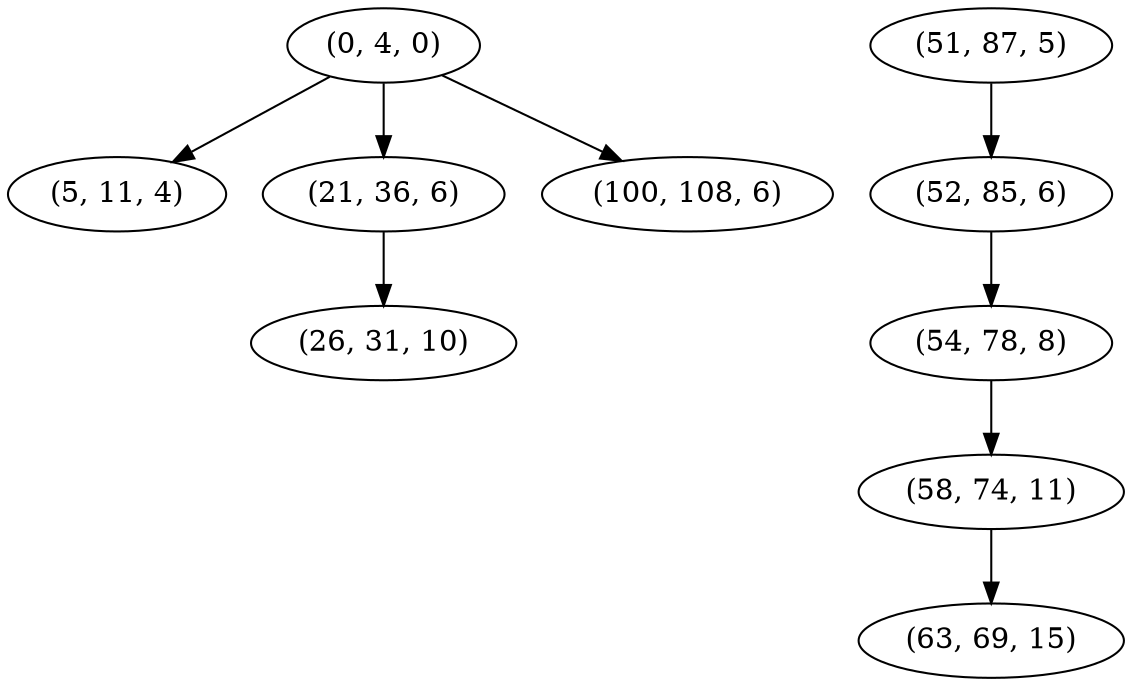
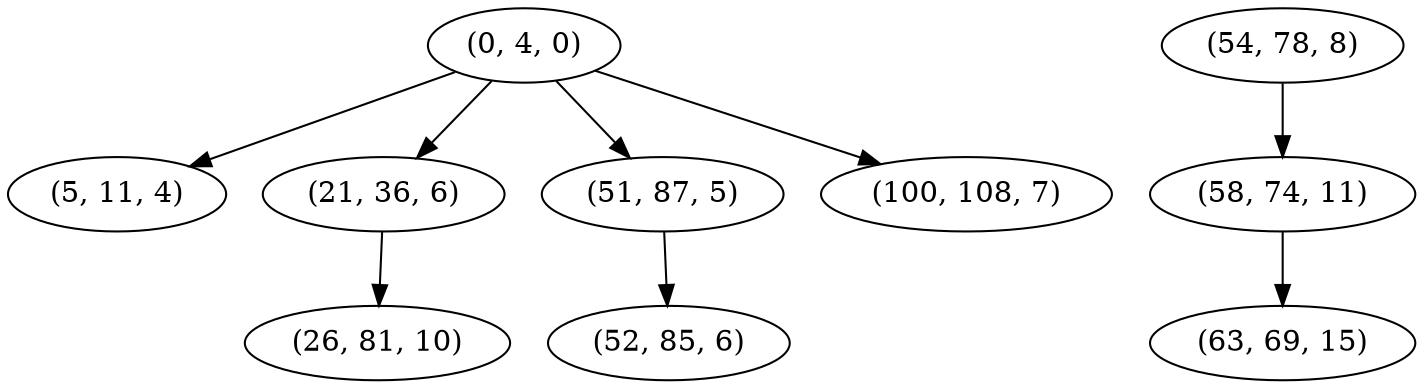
edge "(0, 4, 0)" -> "(51, 87, 5)": added
node "(100, 108, 6)": label "(100, 108, 6)" -> "(100, 108, 7)"
edge "(52, 85, 6)" -> "(54, 78, 8)": removed
node "(26, 31, 10)": label "(26, 31, 10)" -> "(26, 81, 10)"
